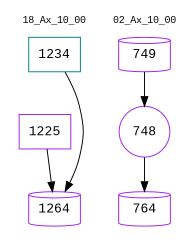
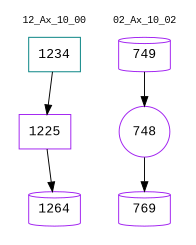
cluster "18_Ax_10_00": label "18_Ax_10_00" -> "12_Ax_10_00"
cluster "02_Ax_10_00": label "02_Ax_10_00" -> "02_Ax_10_02"
edge "1234" -> "1264": now "1234" -> "1225"
node "764": label "764" -> "769"
